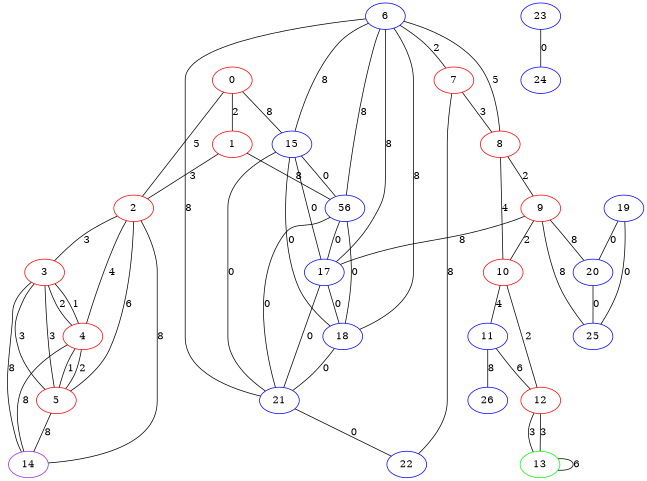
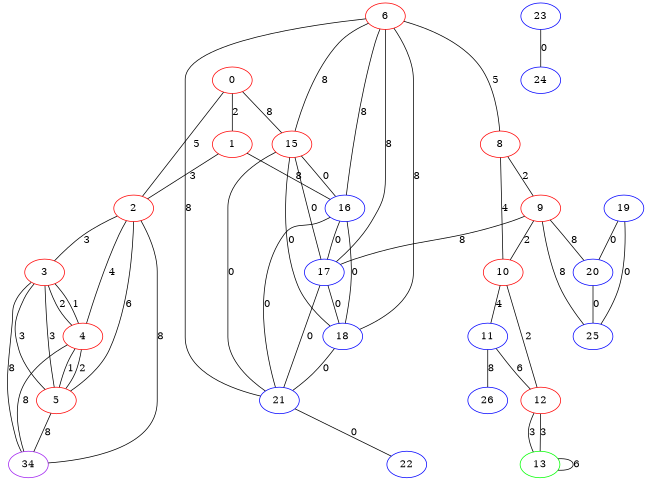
node "6": color blue -> red
node "7": removed
node "15": color blue -> red
node "56": label "56" -> "16"
node "14": label "14" -> "34"
